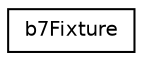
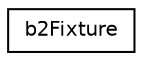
node "b7Fixture": label "b7Fixture" -> "b2Fixture"
